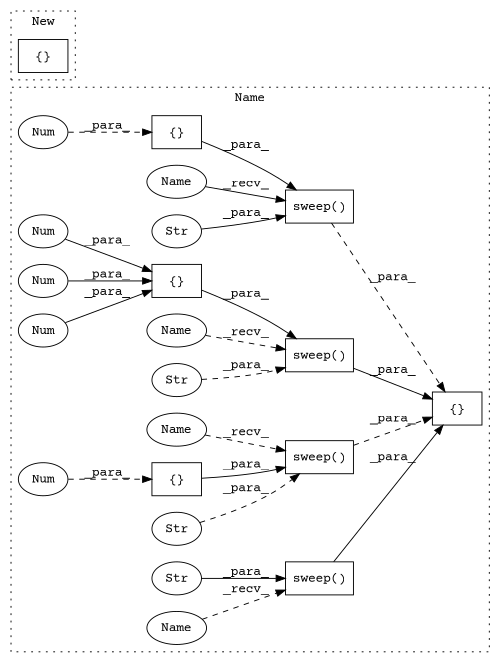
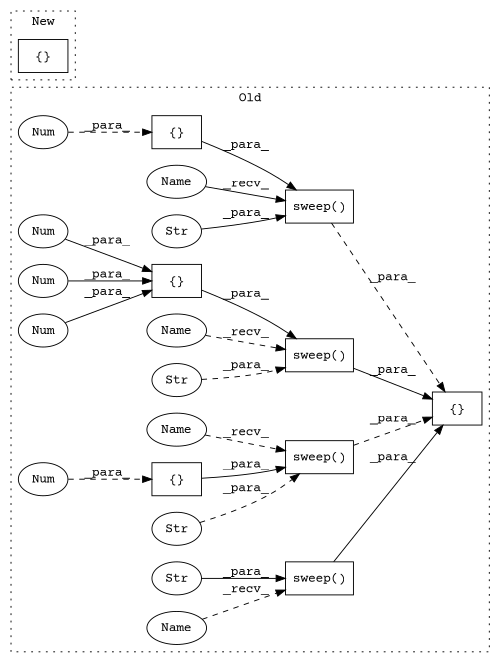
cluster "Name": label "Name" -> "Old"
